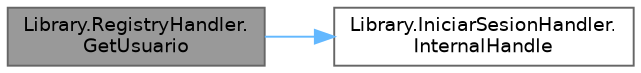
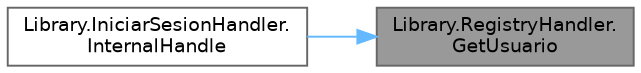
edge "Library.RegistryHandler. GetUsuario" -> "Library.IniciarSesionHandler. InternalHandle": reversed
